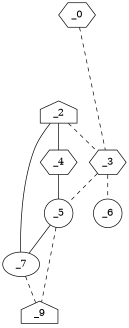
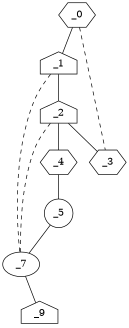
node "_1": added
edge "_2" -- "_3": style dashed -> solid
edge "_2" -- "_7": style solid -> dashed
edge "_3" -- "_5": removed
node "_6": removed
edge "_5" -- "_9": removed
edge "_7" -- "_9": style dashed -> solid
